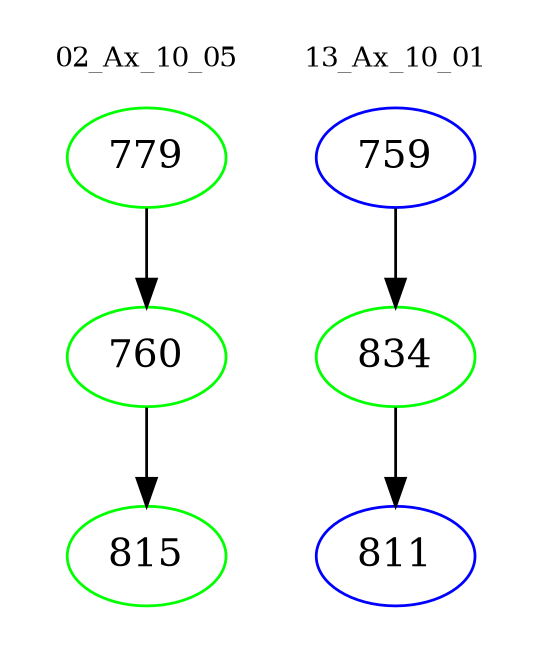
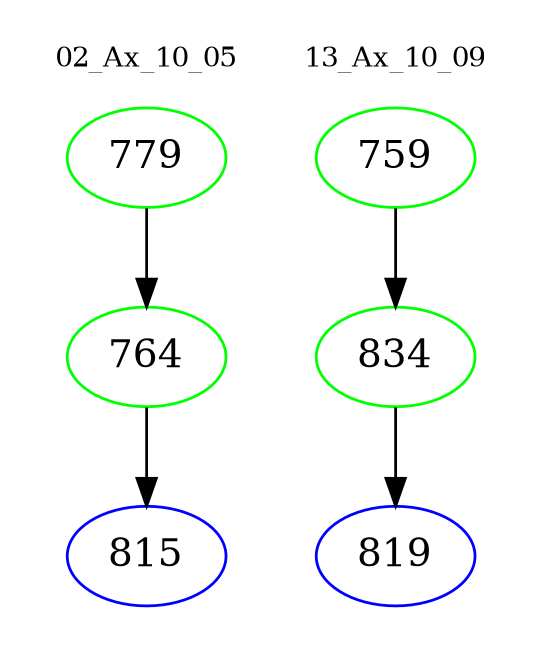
cluster "13_Ax_10_01": label "13_Ax_10_01" -> "13_Ax_10_09"
node "759": color blue -> green
node "760": label "760" -> "764"
node "815": color green -> blue
node "811": label "811" -> "819"
